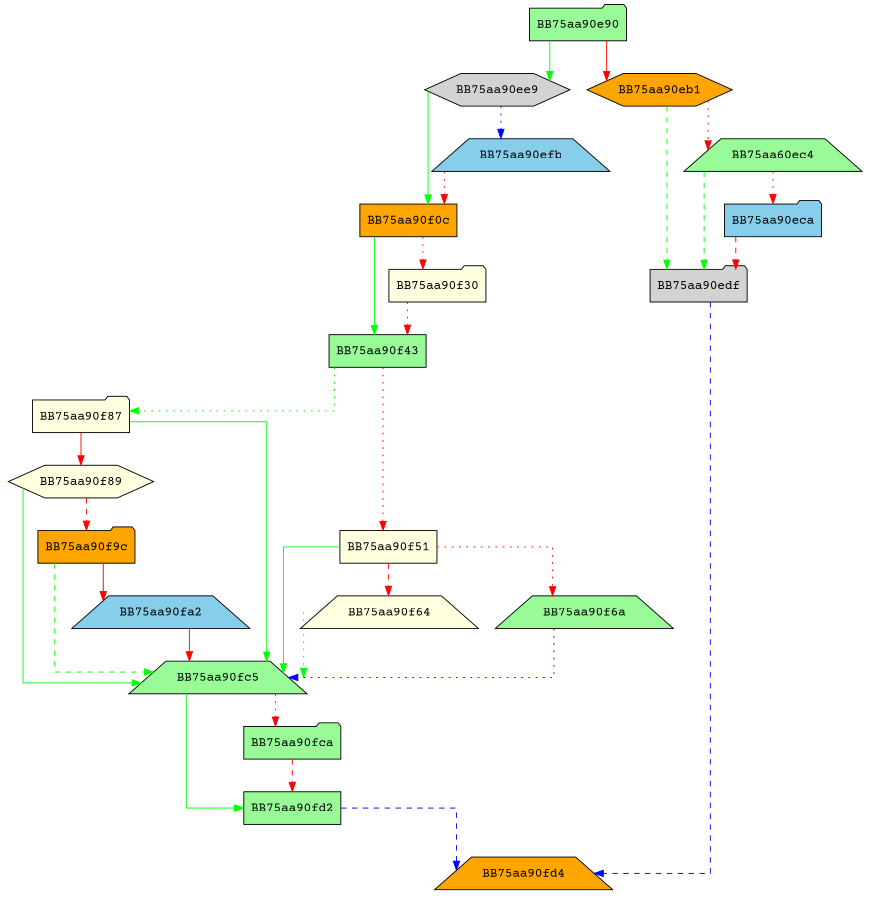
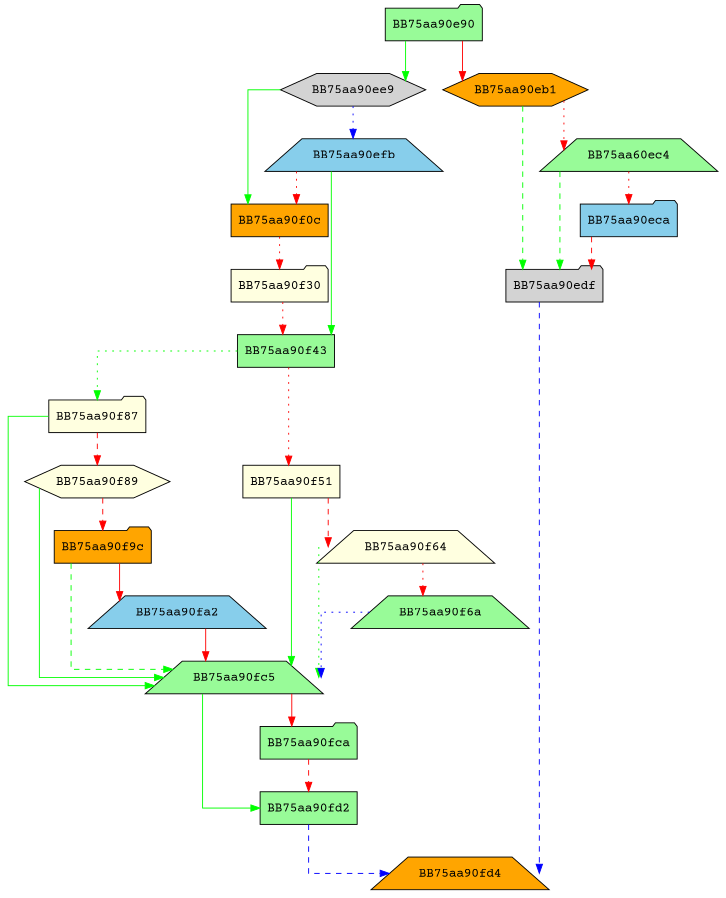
edge "BB75aa90f0c" -> "BB75aa90f43": now "BB75aa90efb" -> "BB75aa90f43"
edge "BB75aa90f87" -> "BB75aa90f89": style solid -> dashed
edge "BB75aa90f51" -> "BB75aa90f6a": now "BB75aa90f64" -> "BB75aa90f6a"
edge "BB75aa90fc5" -> "BB75aa90fca": style dotted -> solid
